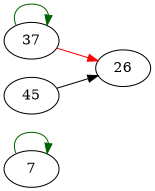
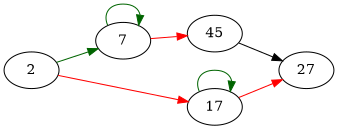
edge "7" -> "45": added
node "37": label "37" -> "17"
node "26": label "26" -> "27"
node "2": added
